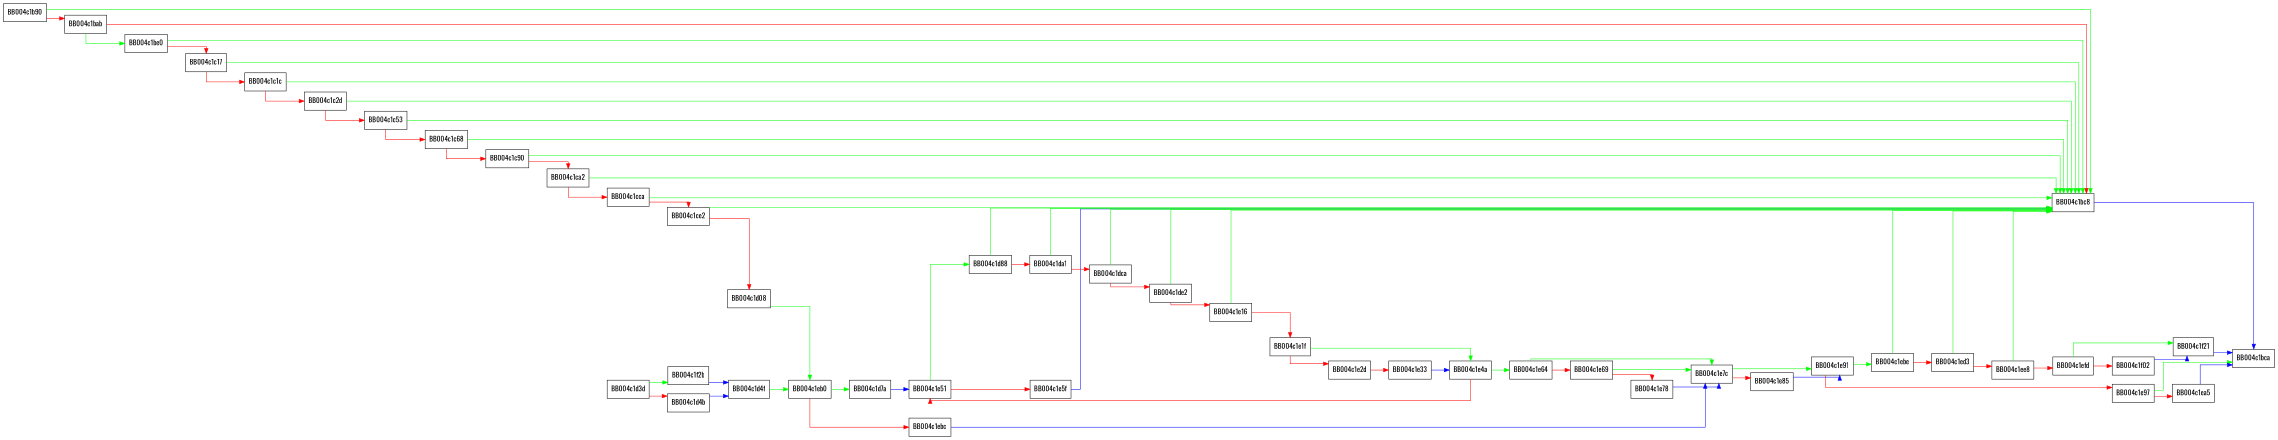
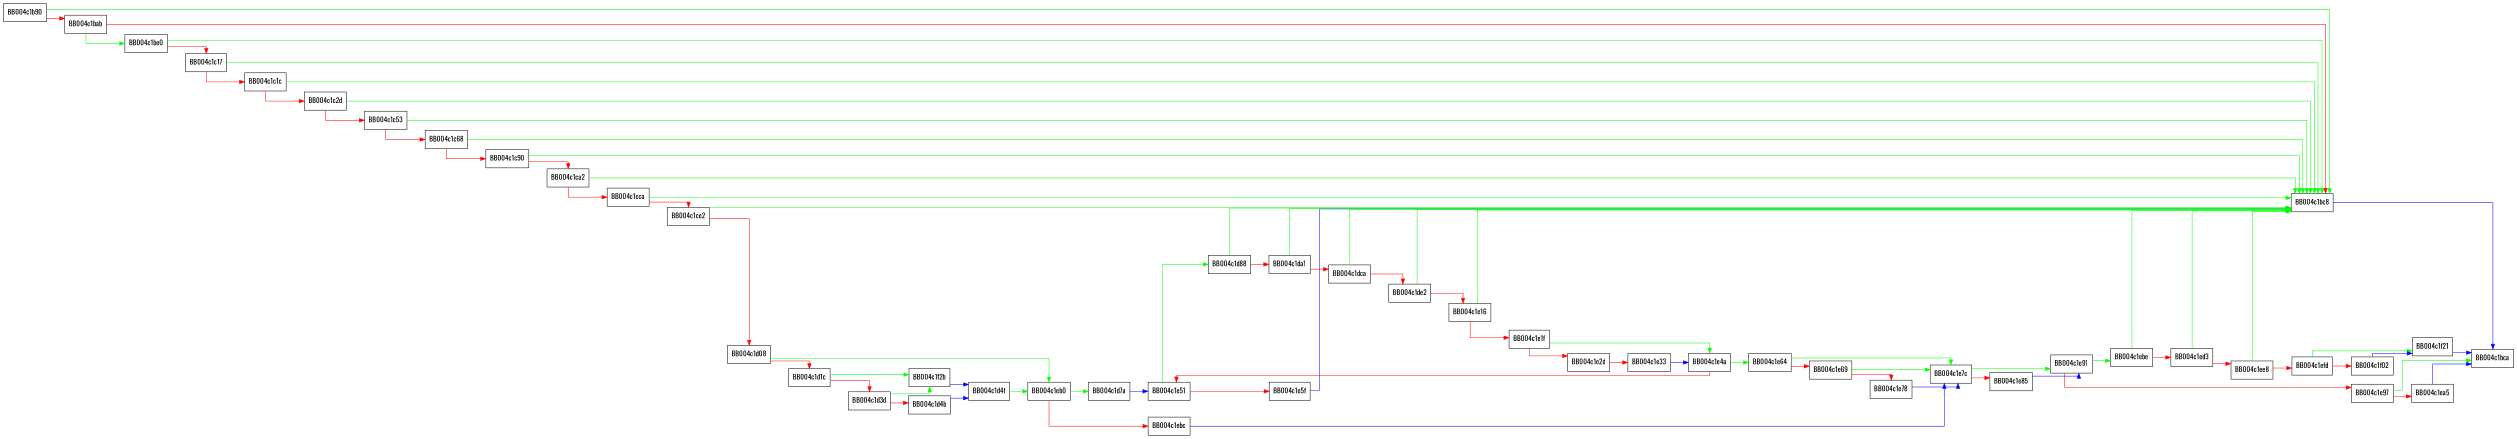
node "BB004c1d1c": added
